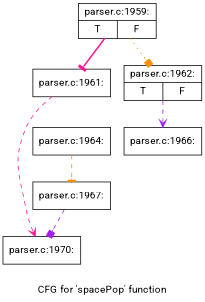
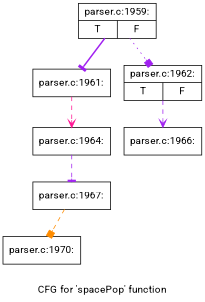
edge "parser.c:1959:" -> "parser.c:1962:": color darkorange -> purple
edge "parser.c:1959:" -> "parser.c:1961:": color deeppink -> purple
edge "parser.c:1961:" -> "parser.c:1970:": now "parser.c:1961:" -> "parser.c:1964:"
edge "parser.c:1964:" -> "parser.c:1967:": color darkorange -> purple
edge "parser.c:1967:" -> "parser.c:1970:": color purple -> darkorange
